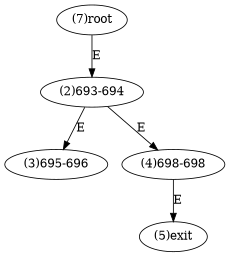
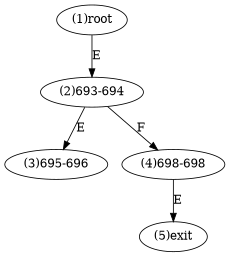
node "(7)root": label "(7)root" -> "(1)root"
edge "(2)693-694" -> "(4)698-698": label "E" -> "F"
